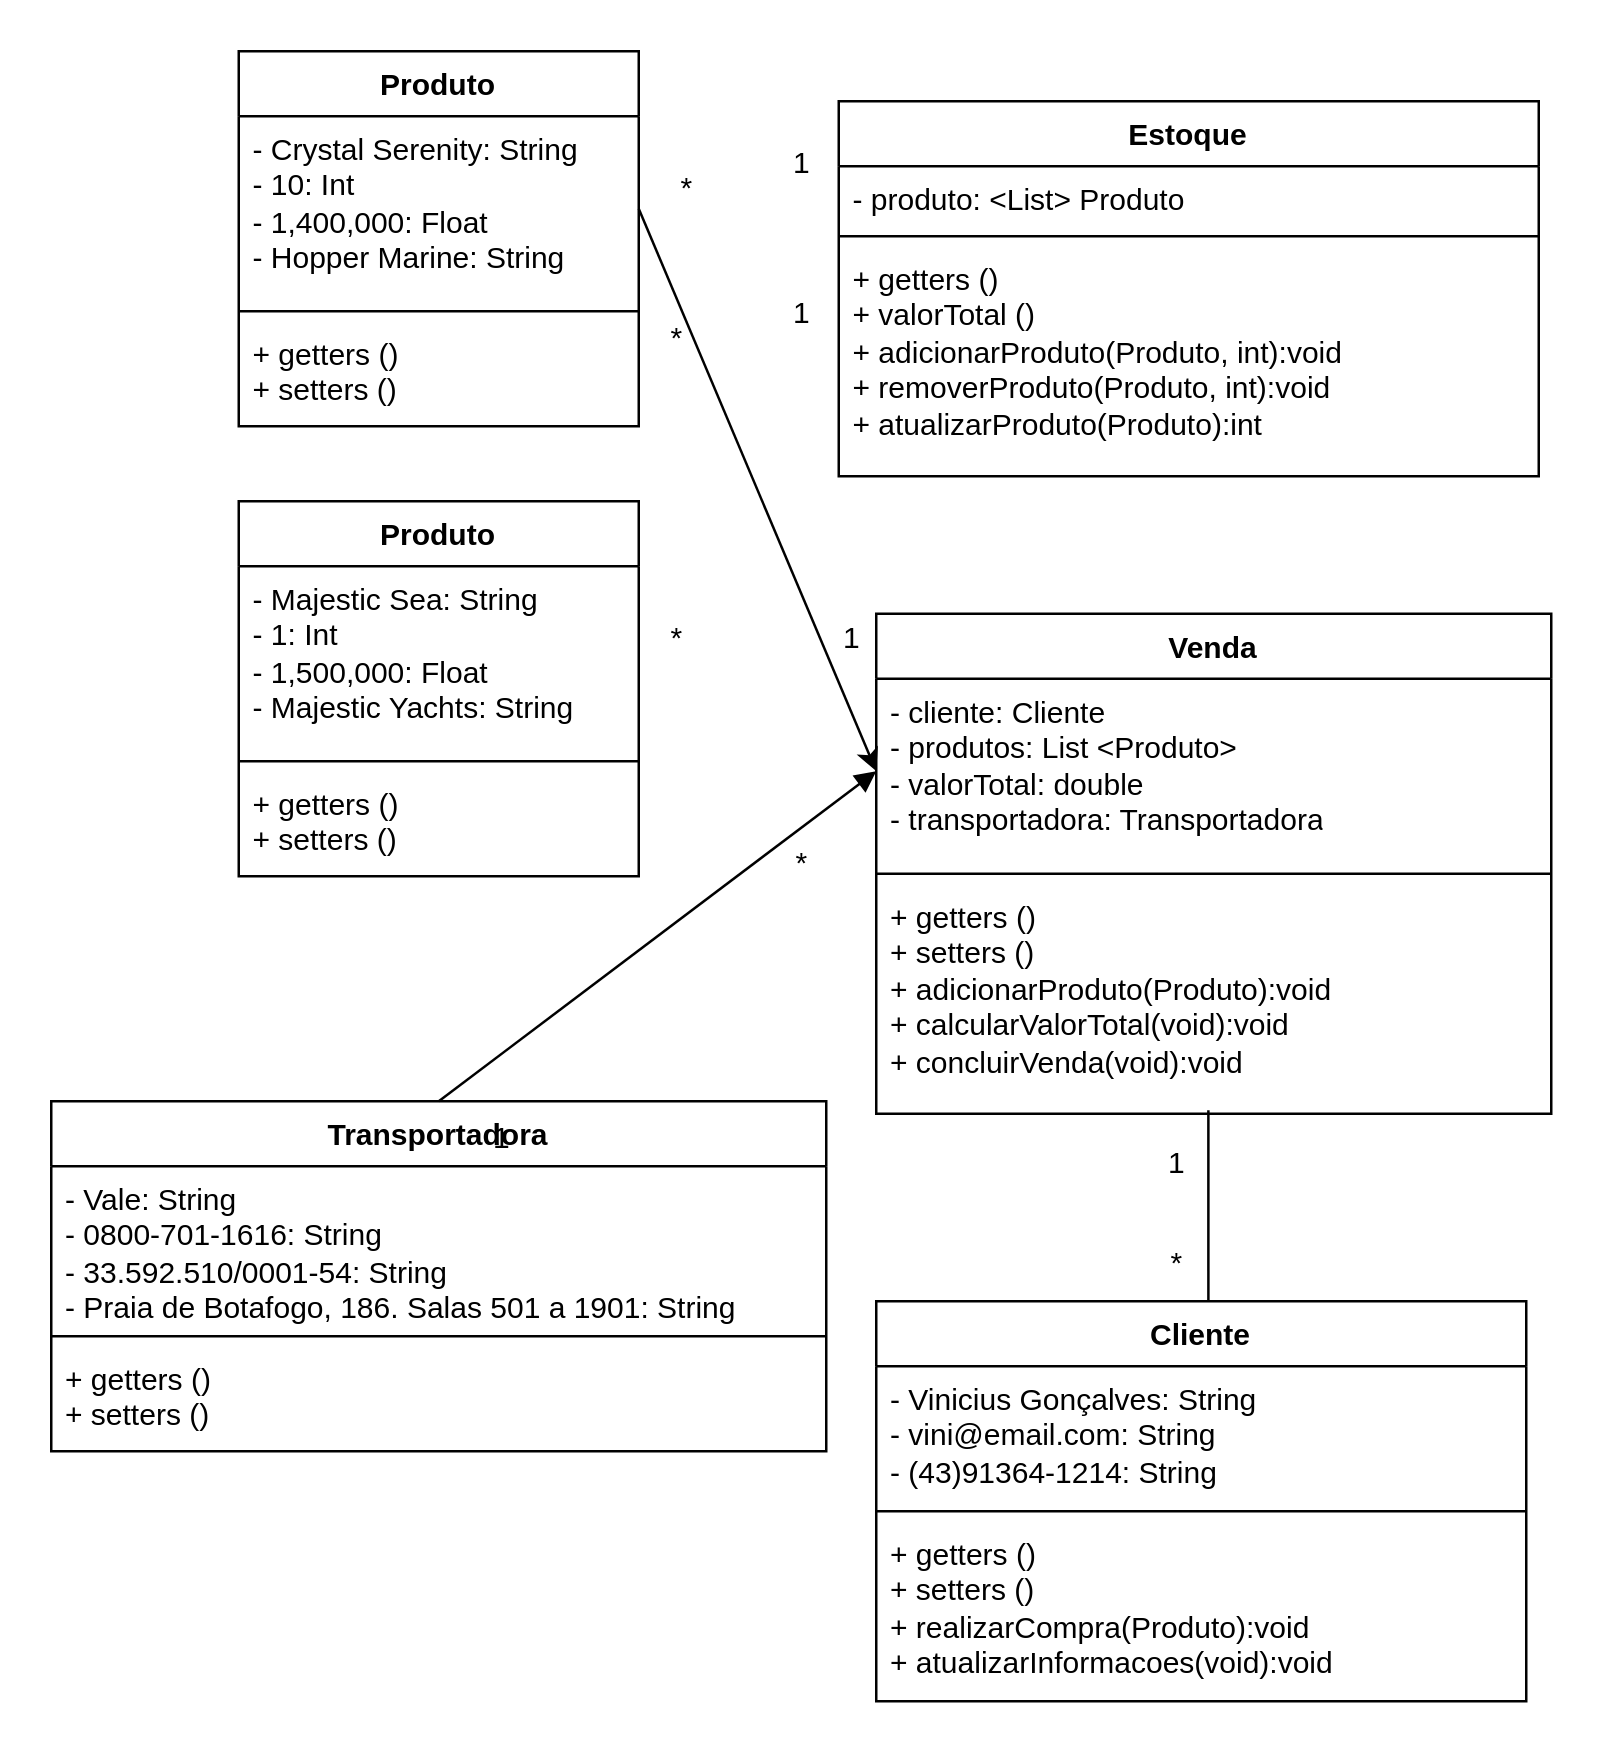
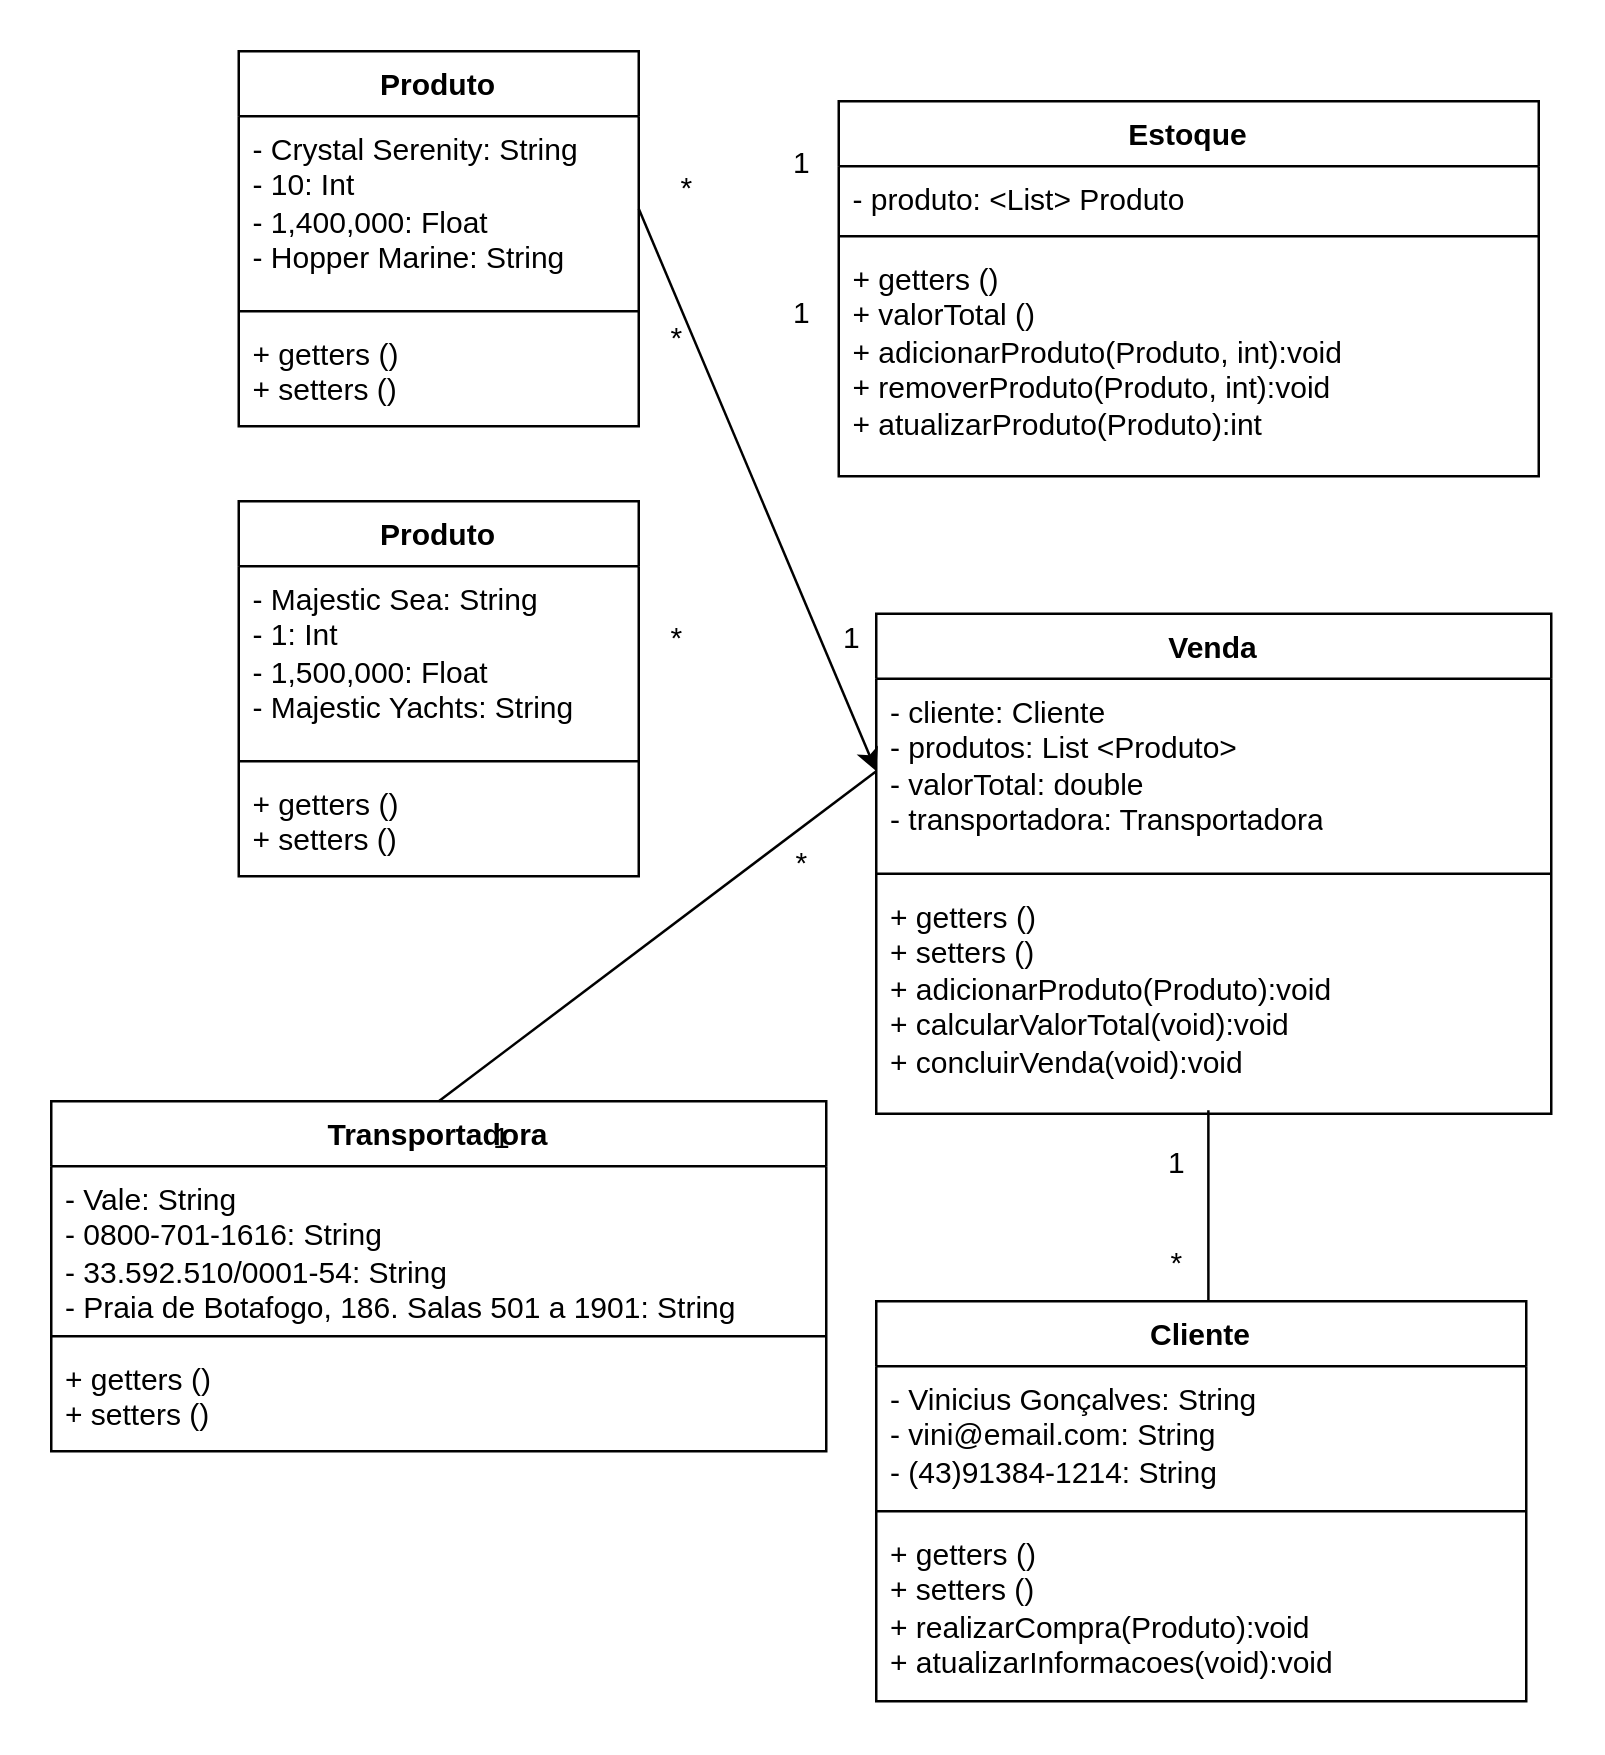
edge "Transportadora" -> "- cliente: Cliente - produtos: List <Produto> - valorTotal: double - transportadora: Transportadora": arrowhead block -> none
node "- Vinicius Gonçalves: String - vini@email.com: String - (43)91364-1214: String": label "- Vinicius Gonçalves: String - vini@email.com: String - (43)91364-1214: String" -> "- Vinicius Gonçalves: String - vini@email.com: String - (43)91384-1214: String"
